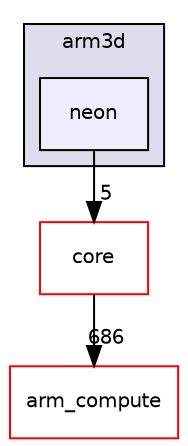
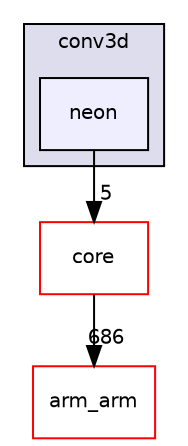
cluster "arm3d": label "arm3d" -> "conv3d"
node "arm_compute": label "arm_compute" -> "arm_arm"
